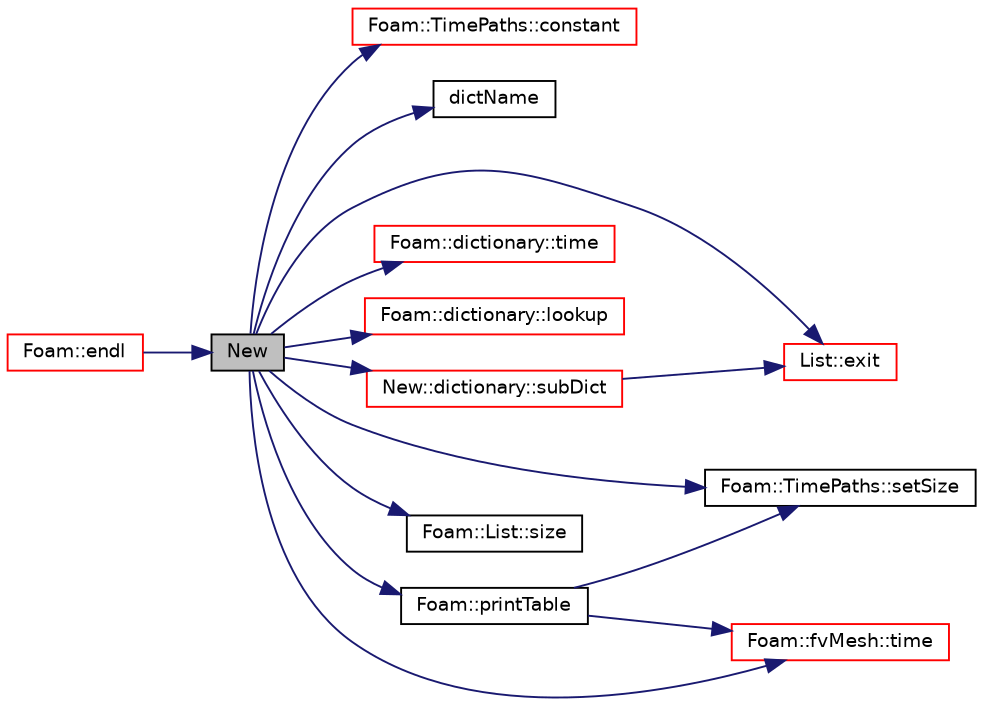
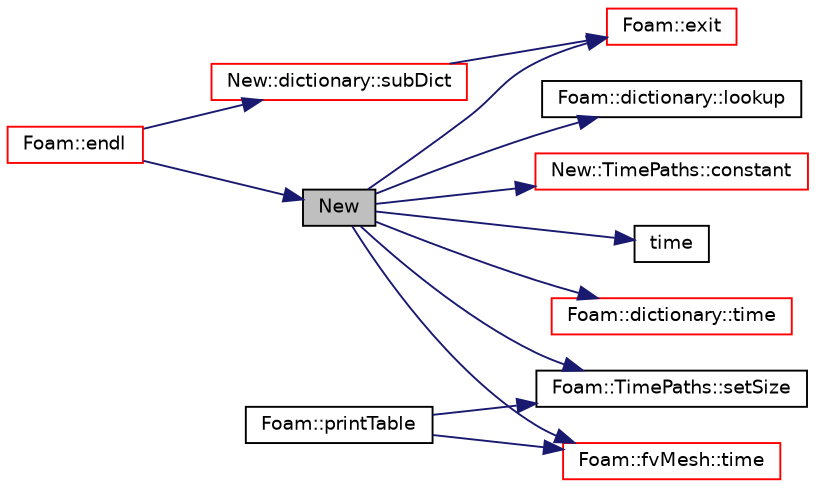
node "Foam::TimePaths::constant": label "Foam::TimePaths::constant" -> "New::TimePaths::constant"
node "dictName": label "dictName" -> "time"
node "Foam::dictionary::lookup": color red -> black
node "List::exit": label "List::exit" -> "Foam::exit"
edge "New" -> "New::dictionary::subDict": now "Foam::endl" -> "New::dictionary::subDict"
edge "New" -> "Foam::printTable": removed
node "Foam::List::size": removed
